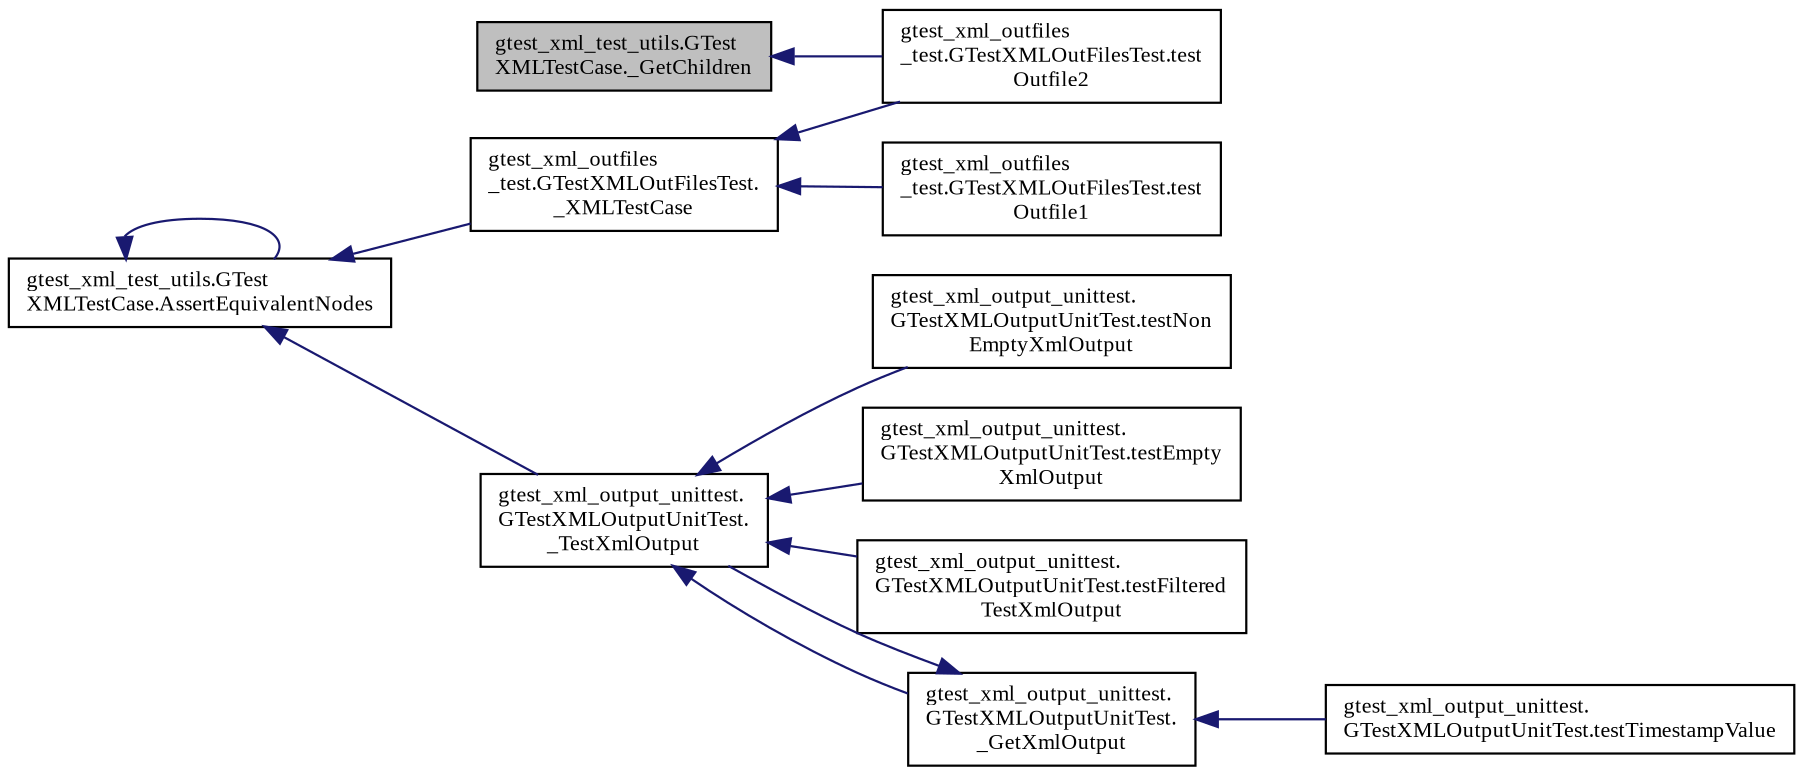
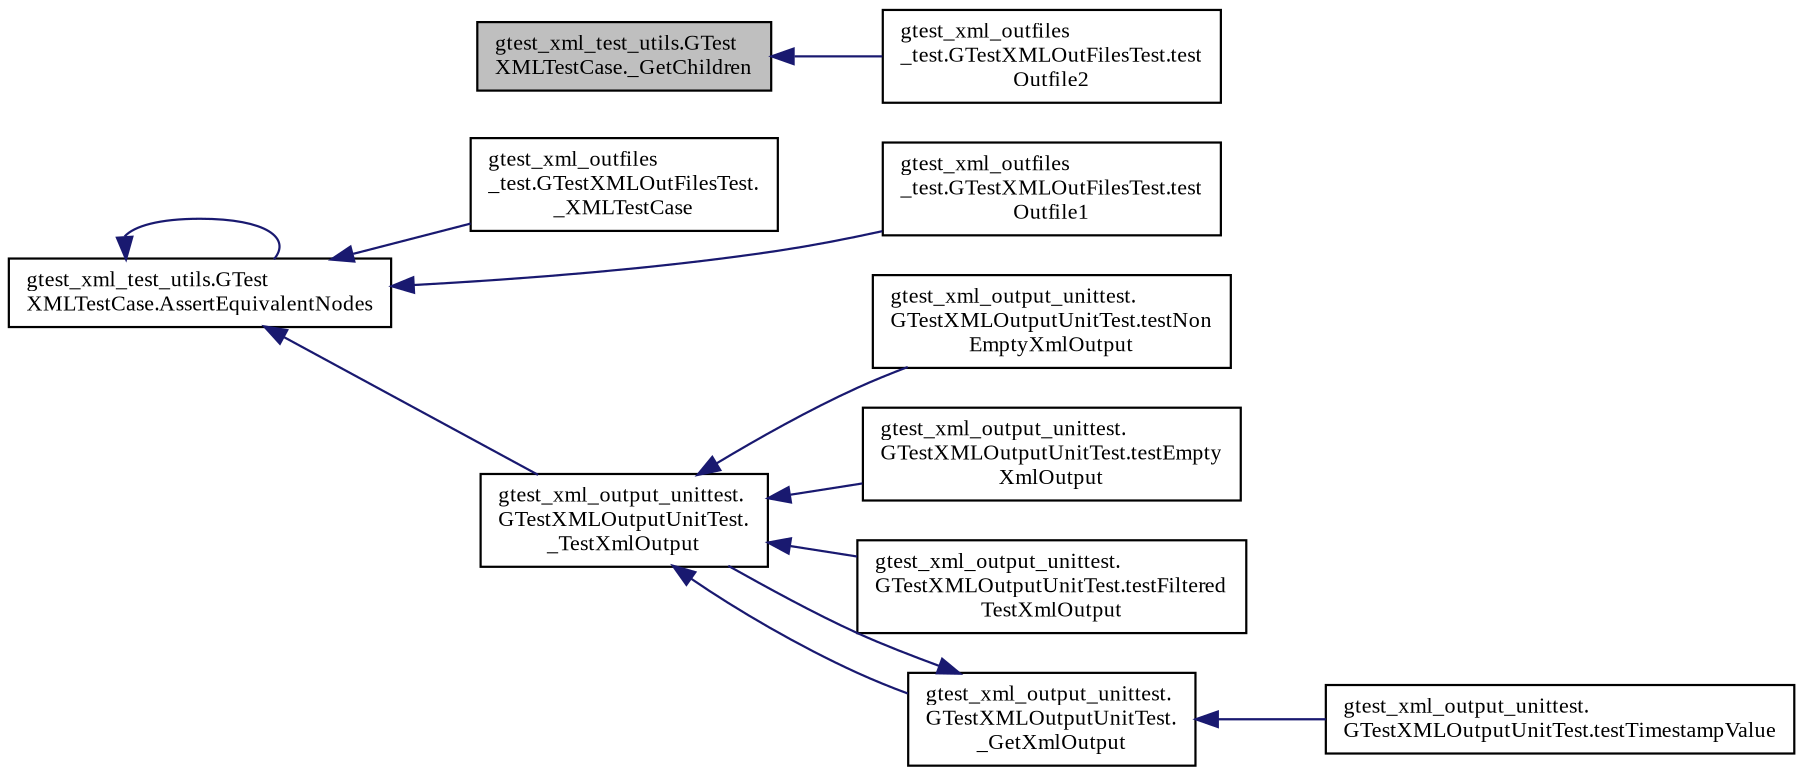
edge "gtest_xml_outfiles _test.GTestXMLOutFilesTest.test Outfile2" -> "gtest_xml_outfiles _test.GTestXMLOutFilesTest. _XMLTestCase": removed
edge "gtest_xml_outfiles _test.GTestXMLOutFilesTest.test Outfile1" -> "gtest_xml_outfiles _test.GTestXMLOutFilesTest. _XMLTestCase": now "gtest_xml_outfiles _test.GTestXMLOutFilesTest.test Outfile1" -> "gtest_xml_test_utils.GTest XMLTestCase.AssertEquivalentNodes"
